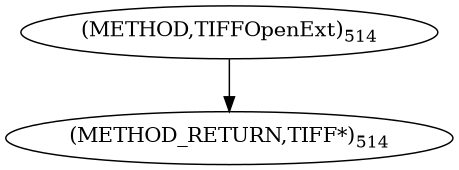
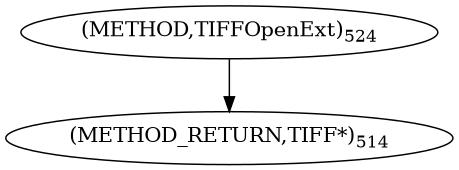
node "(METHOD,TIFFOpenExt)": text "514" -> "524"
